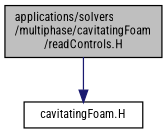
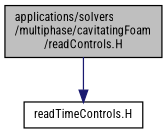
node "cavitatingFoam.H": label "cavitatingFoam.H" -> "readTimeControls.H"
